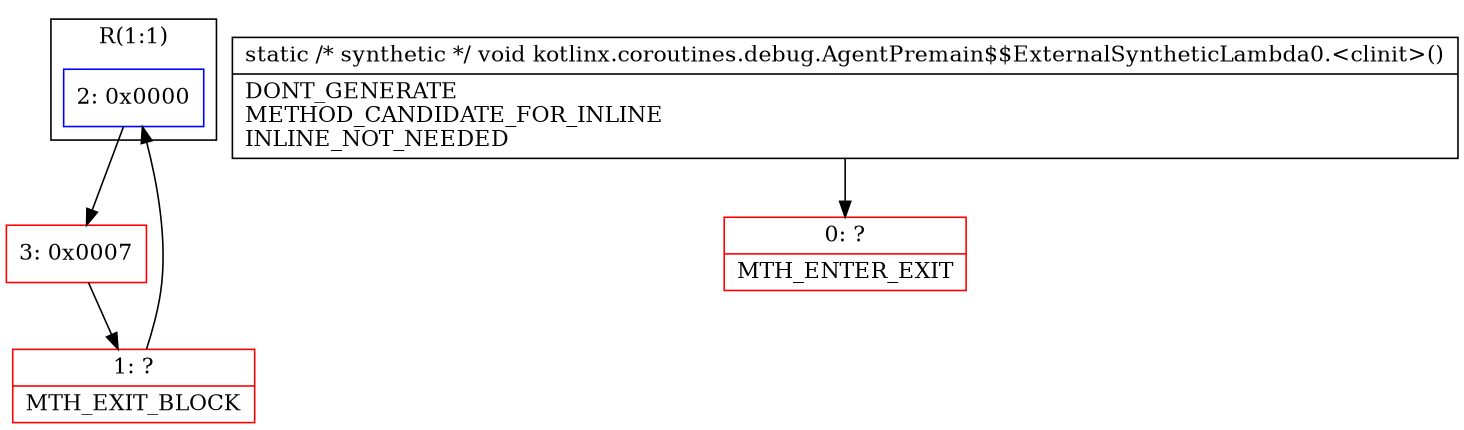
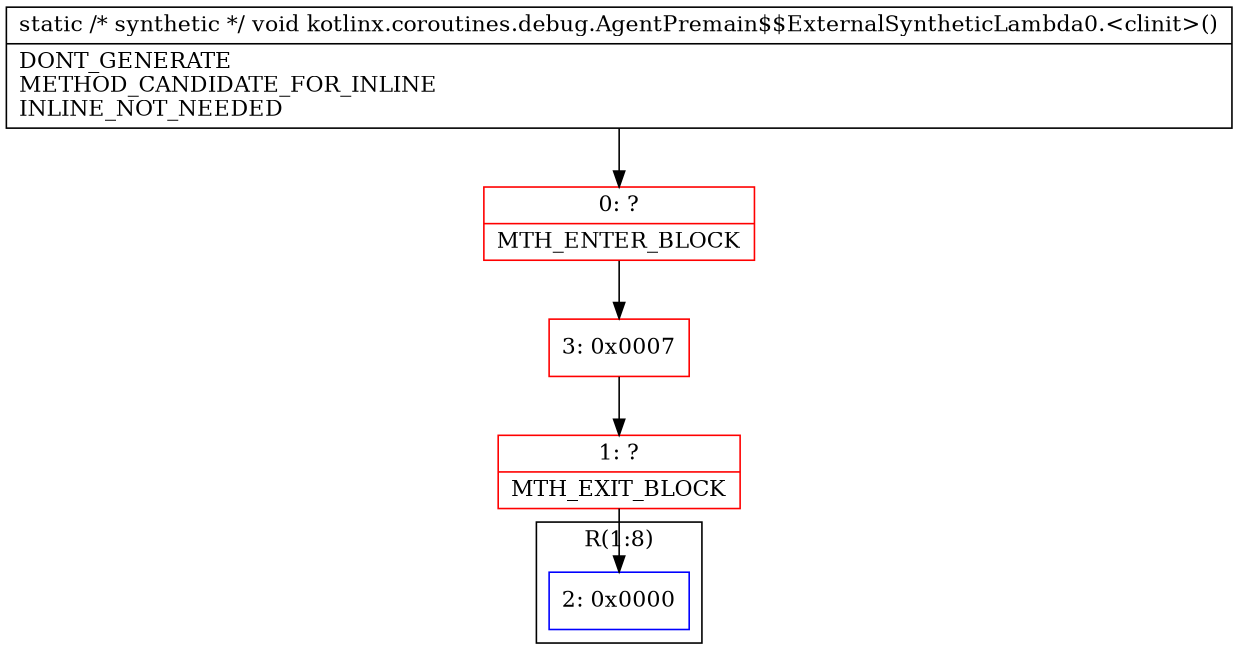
cluster "R(1:1)": label "R(1:1)" -> "R(1:8)"
edge "2: 0x0000" -> "3: 0x0007": now "0: ?" -> "3: 0x0007"
node "0: ?": text "MTH_ENTER_EXIT" -> "MTH_ENTER_BLOCK"
